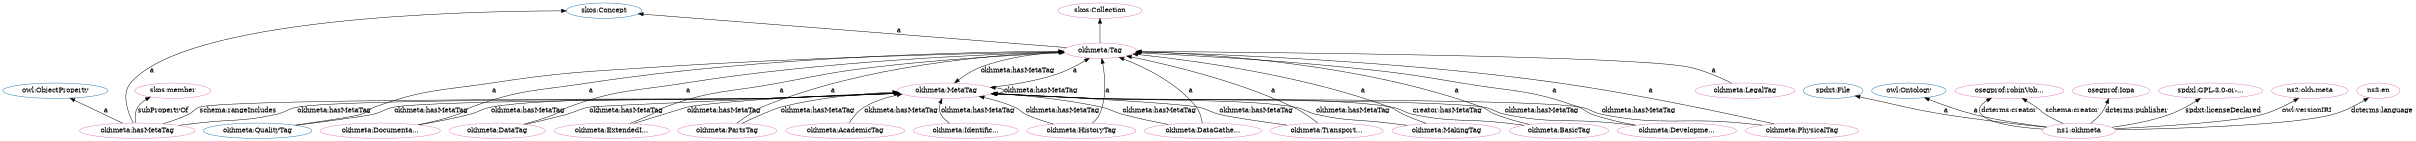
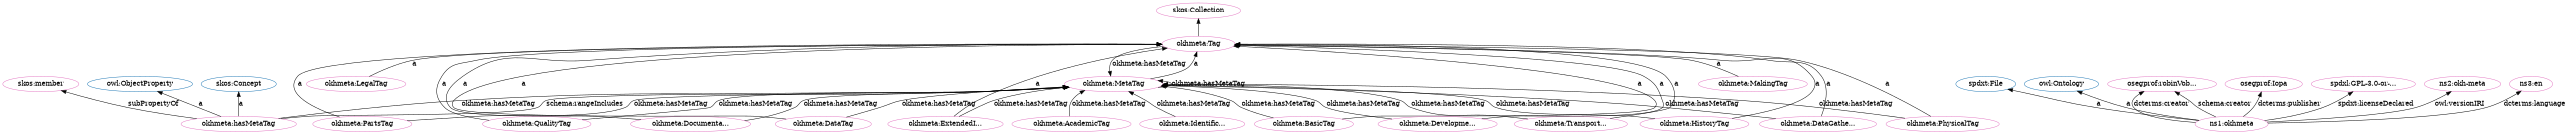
edge "okhmeta:Tag" -> "skos:Concept": removed, label "a"
edge "okhmeta:MakingTag" -> "okhmeta:MetaTag": removed, label "okhmeta:hasMetaTag"
edge "okhmeta:BasicTag" -> "okhmeta:MetaTag": label "creator:hasMetaTag" -> "okhmeta:hasMetaTag"
node "okhmeta:QualityTag": color #1f77b4 -> #e377c2
